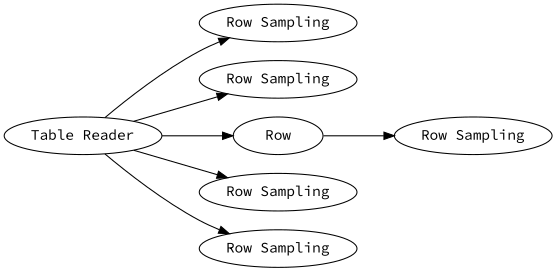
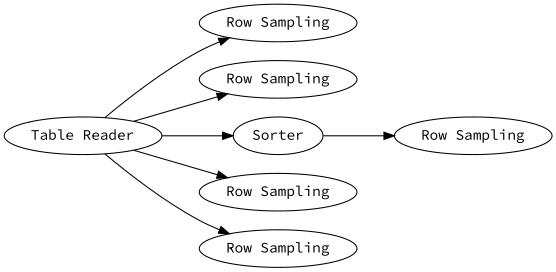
node "Row": label "Row" -> "Sorter"
